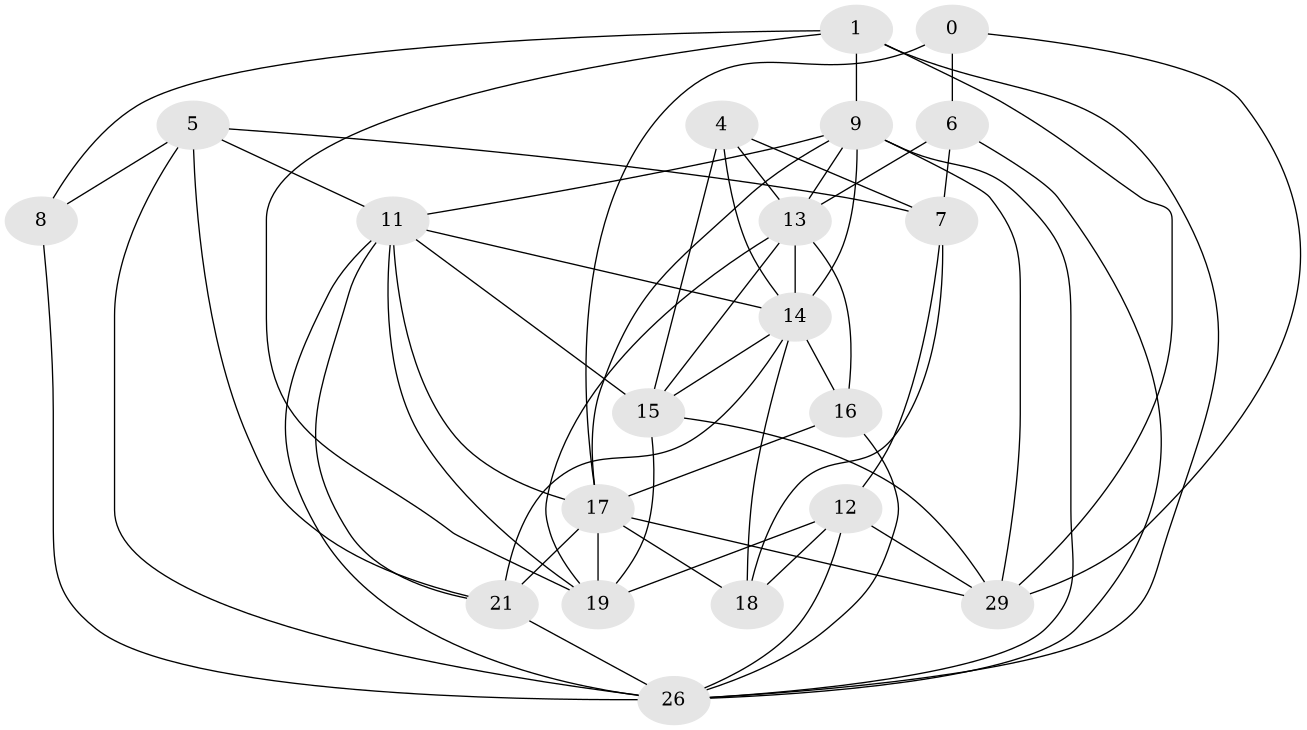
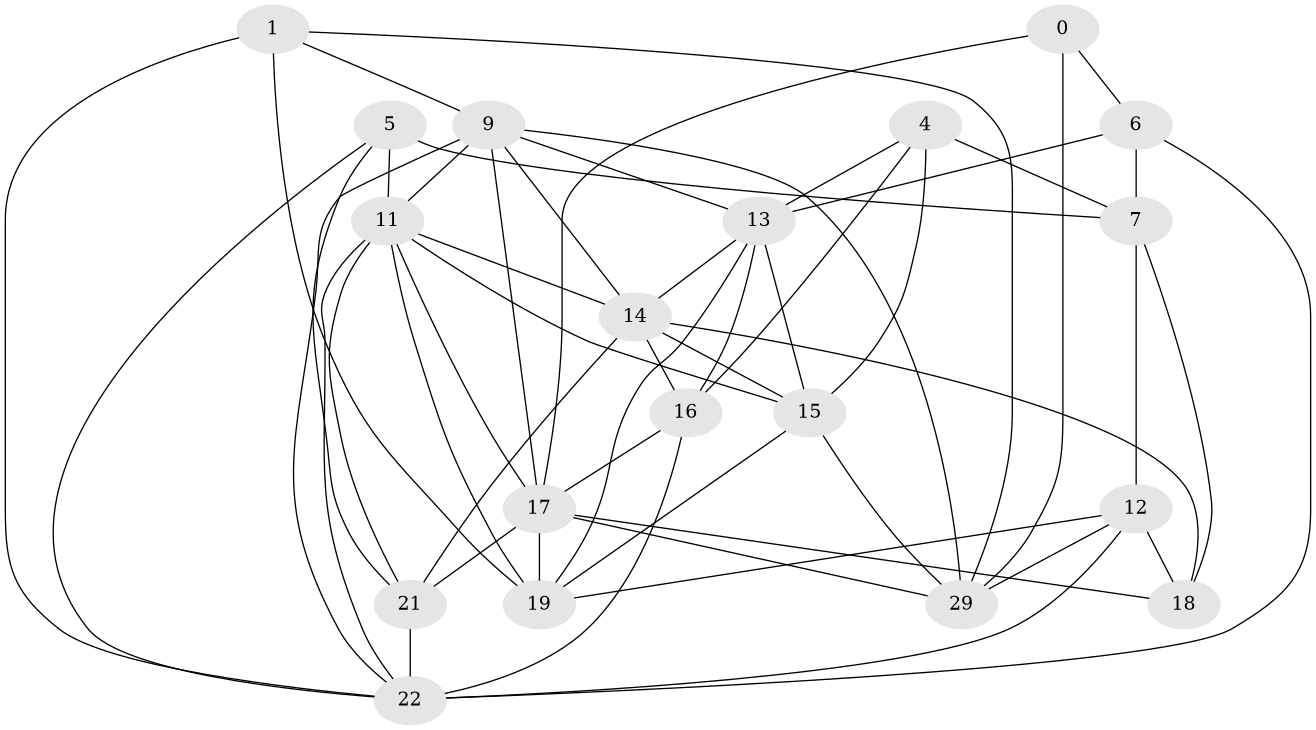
node "8": removed
edge "4" -- "14": now "4" -- "16"
node "26": label "26" -> "22"
